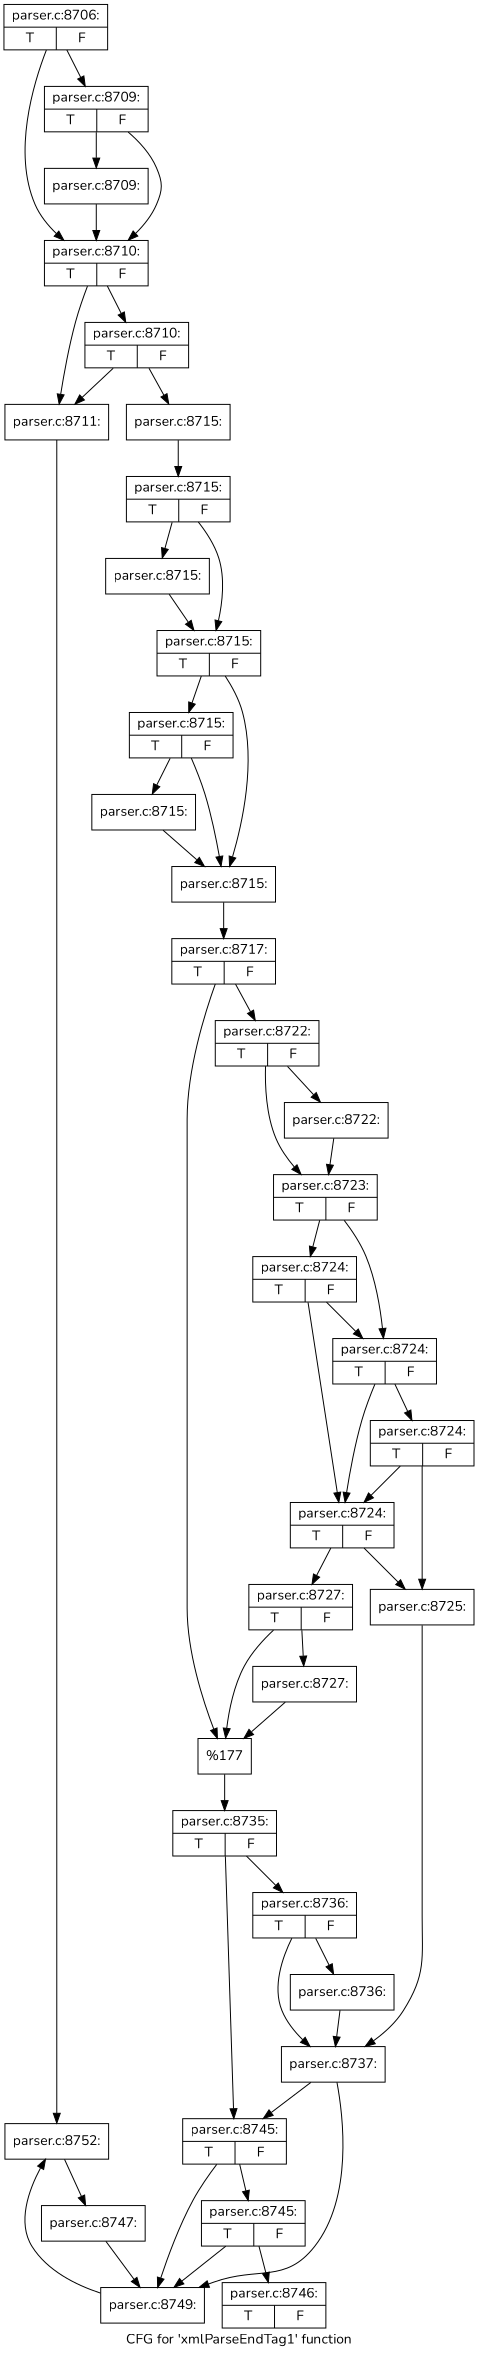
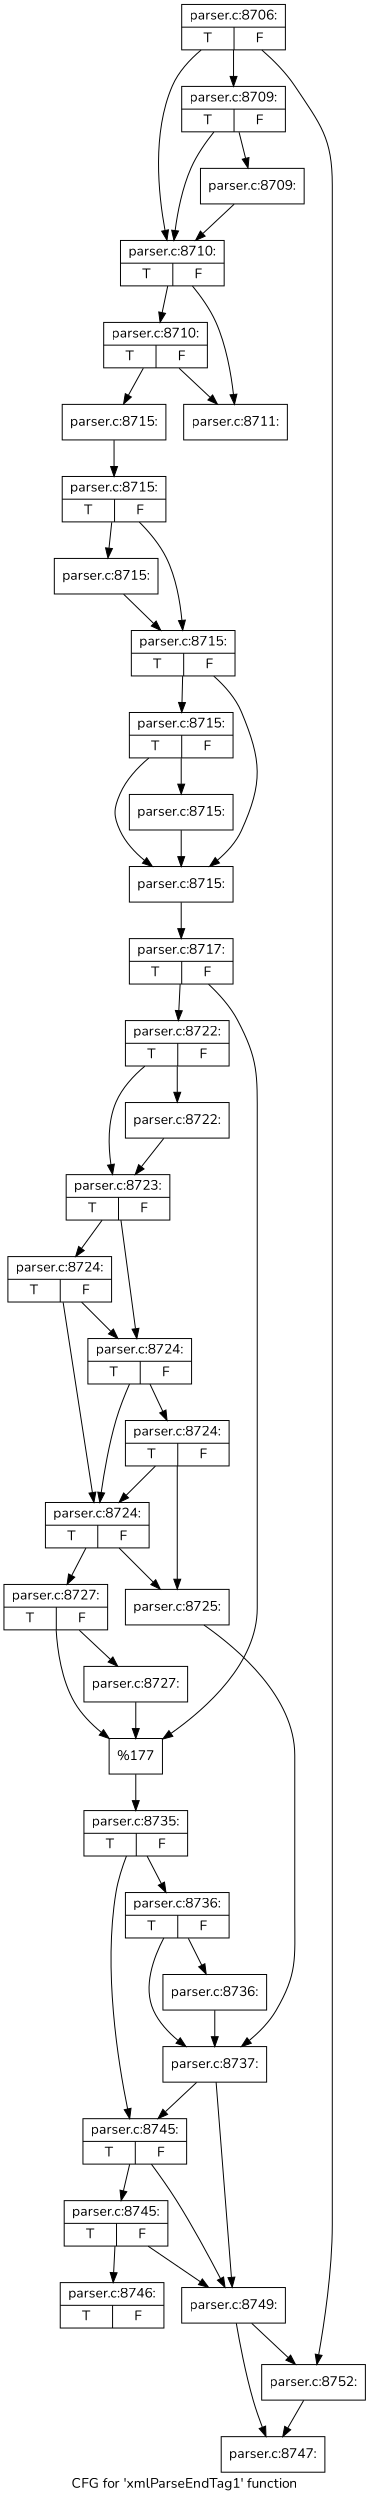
edge "parser.c:8711:" -> "parser.c:8752:": now "parser.c:8706:" -> "parser.c:8752:"
edge "parser.c:8747:" -> "parser.c:8749:": reversed
